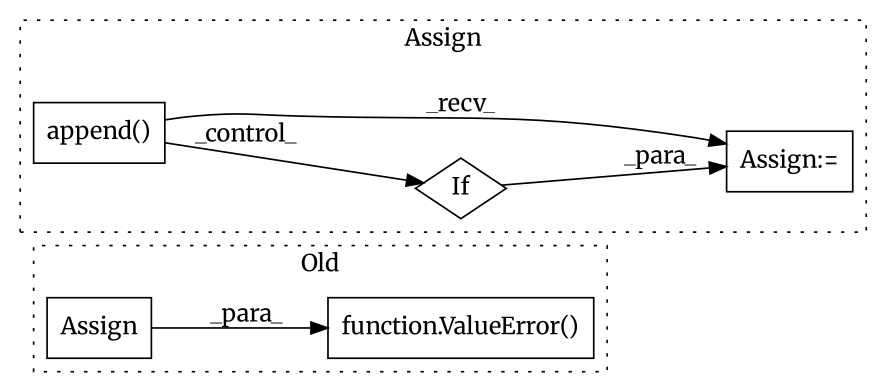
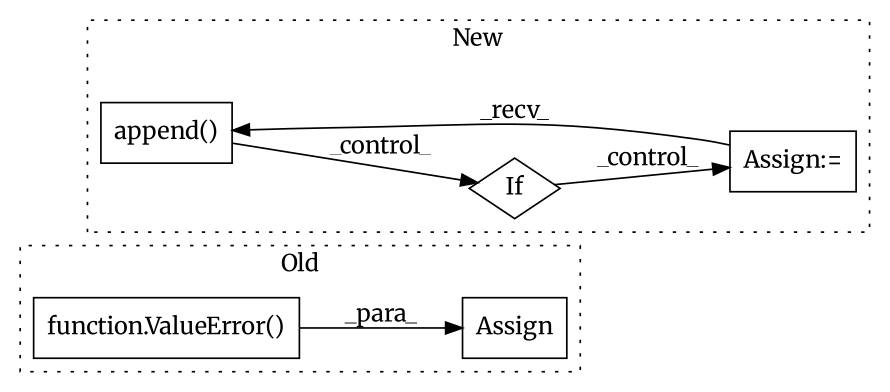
cluster "Assign": label "Assign" -> "New"
edge "append()" -> "Assign:=": reversed
edge "If" -> "Assign:=": label "_para_" -> "_control_"
edge "Assign" -> "function.ValueError()": reversed
